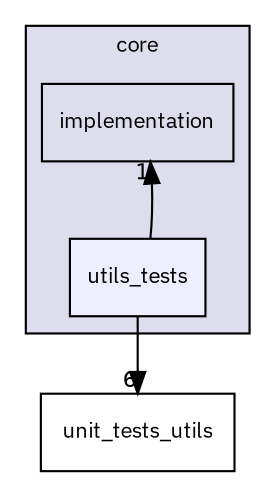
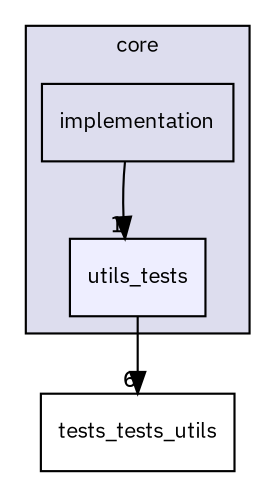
edge "utils_tests" -> "implementation": reversed
node "unit_tests_utils": label "unit_tests_utils" -> "tests_tests_utils"
